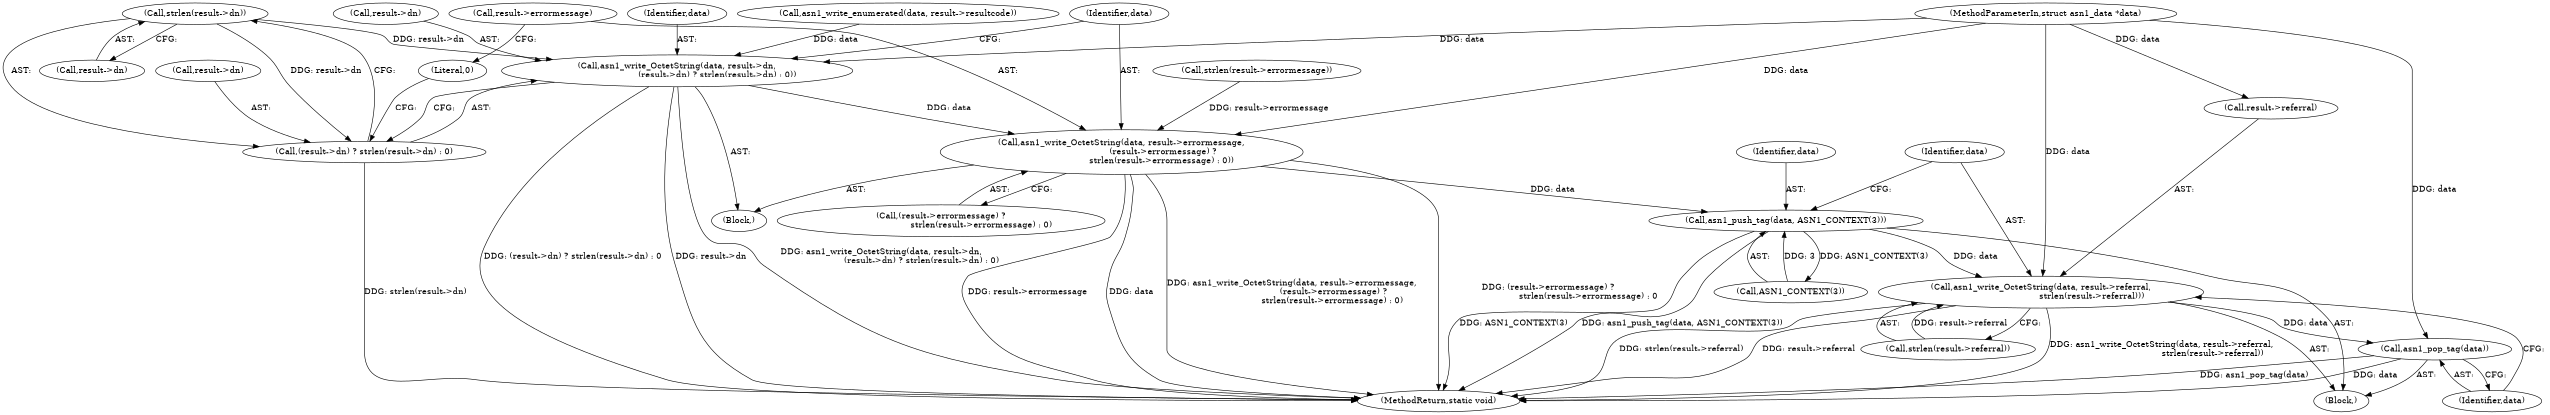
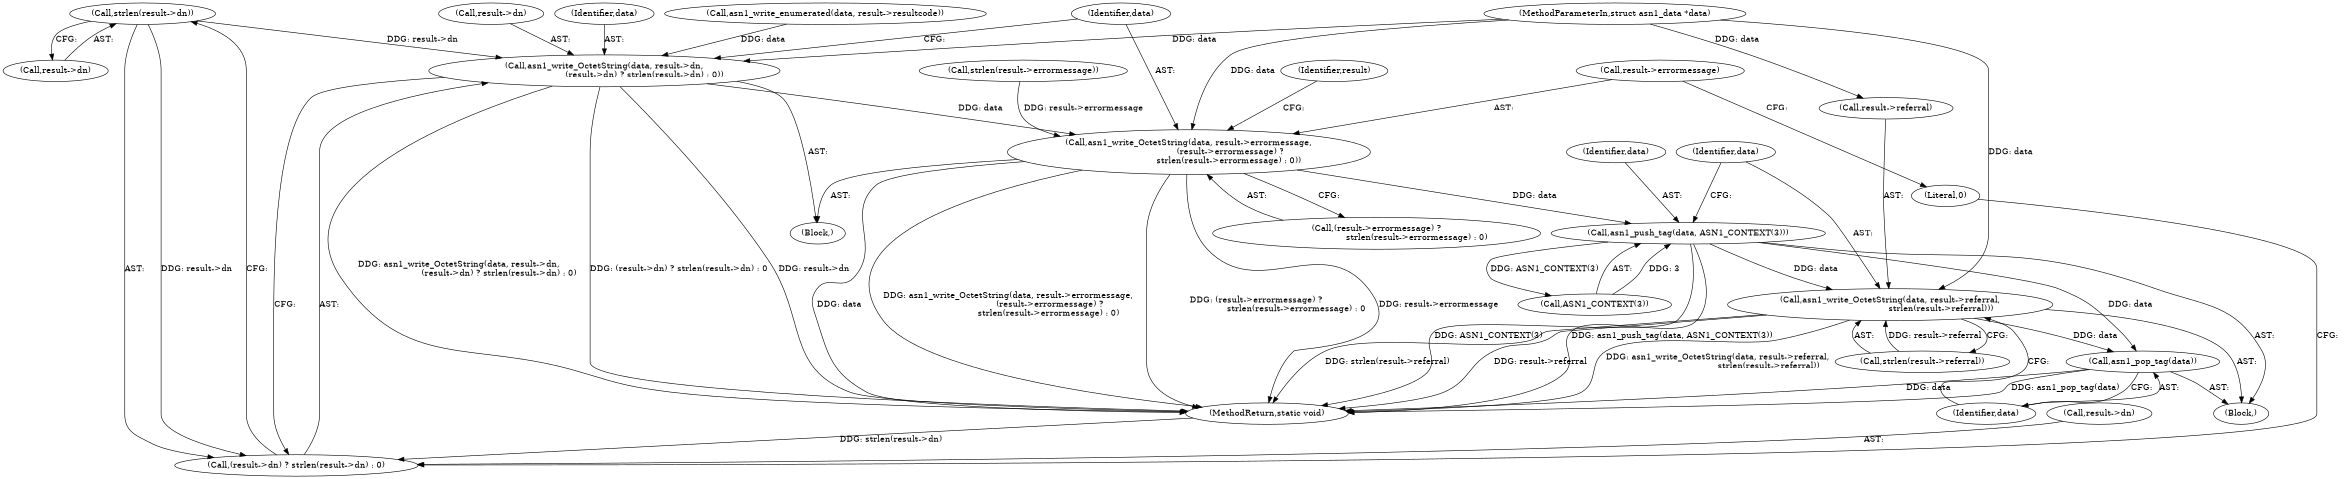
edge "(MethodParameterIn,struct asn1_data *data)" -> "(Call,asn1_pop_tag(data))": now "(Call,asn1_push_tag(data, ASN1_CONTEXT(3)))" -> "(Call,asn1_pop_tag(data))"
node "(Identifier,result)": added
edge "(Call,(result->dn) ? strlen(result->dn) : 0)" -> "(MethodReturn,static void)": reversed
